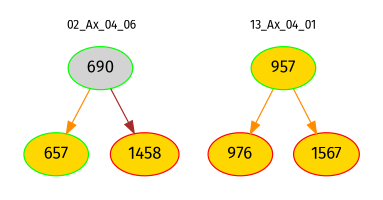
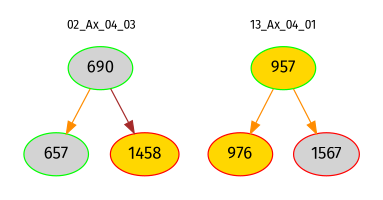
cluster "02_Ax_04_06": label "02_Ax_04_06" -> "02_Ax_04_03"
node "657": fillcolor gold -> lightgrey
node "1567": fillcolor gold -> lightgrey
